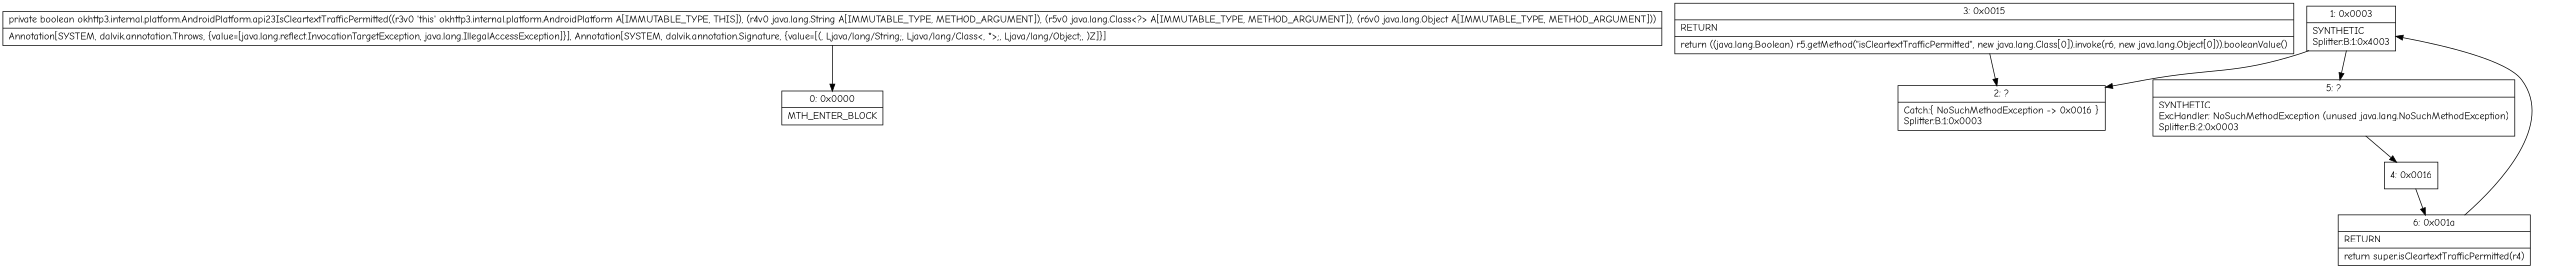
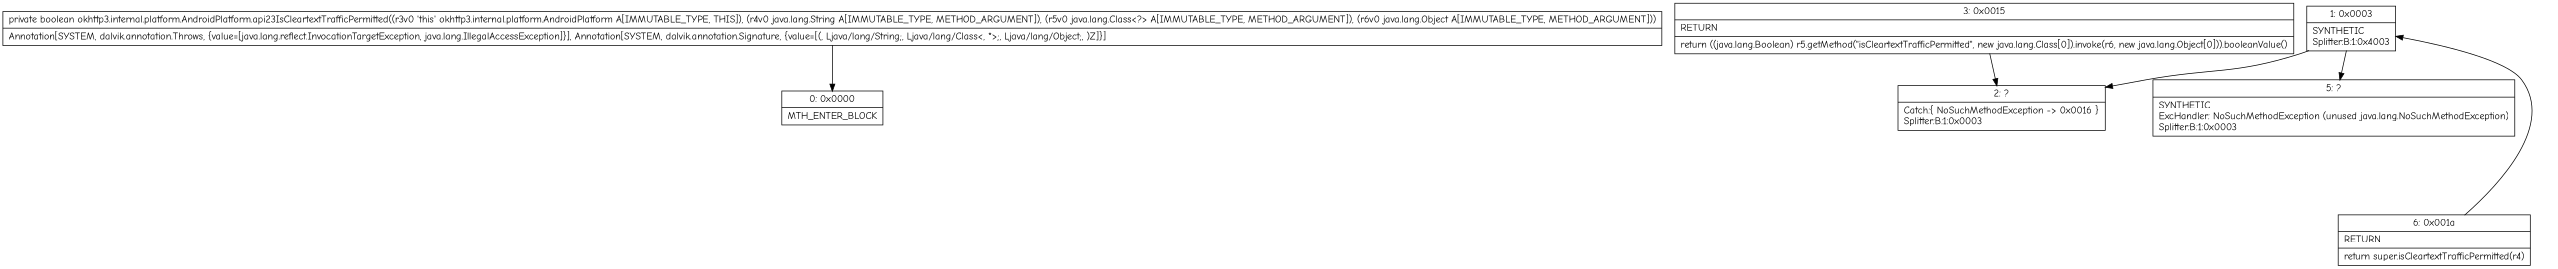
node "5: ?": text "Splitter:B:2:0x0003" -> "Splitter:B:1:0x0003"
node "4: 0x0016": removed
